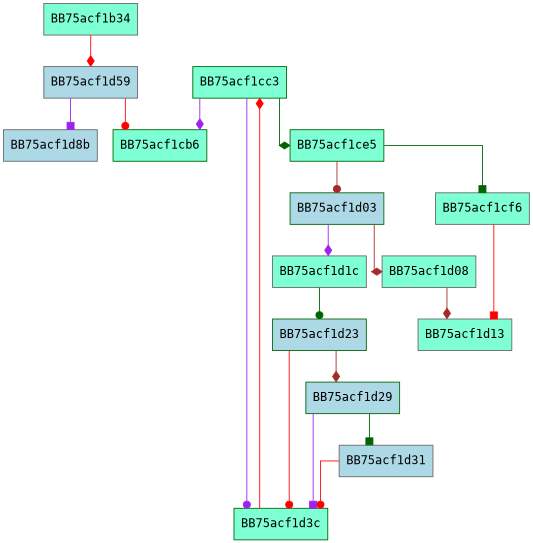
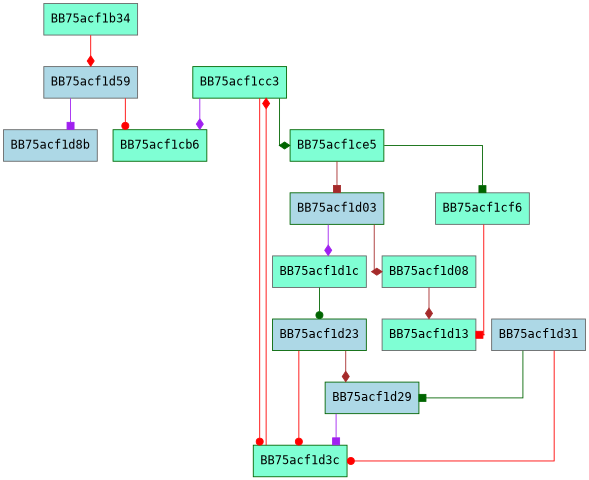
edge "BB75acf1ce5" -> "BB75acf1d03": arrowhead dot -> box
edge "BB75acf1cc3" -> "BB75acf1d3c": color purple -> red
edge "BB75acf1d29" -> "BB75acf1d31": reversed
